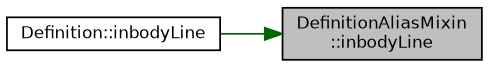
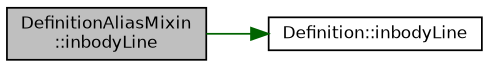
edge "Definition::inbodyLine" -> "DefinitionAliasMixin ::inbodyLine": reversed
